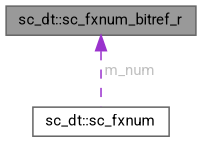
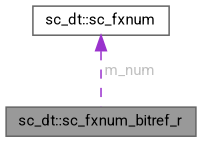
edge "sc_dt::sc_fxnum" -> "sc_dt::sc_fxnum_bitref_r": reversed
